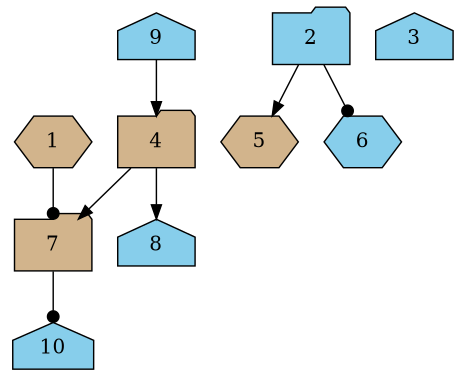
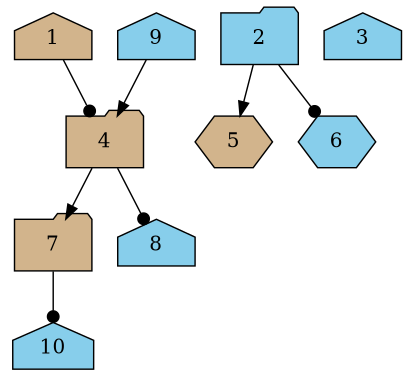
node "1": shape hexagon -> house
edge "4" -> "8": arrowhead normal -> dot
edge "1" -> "7": now "1" -> "4"
